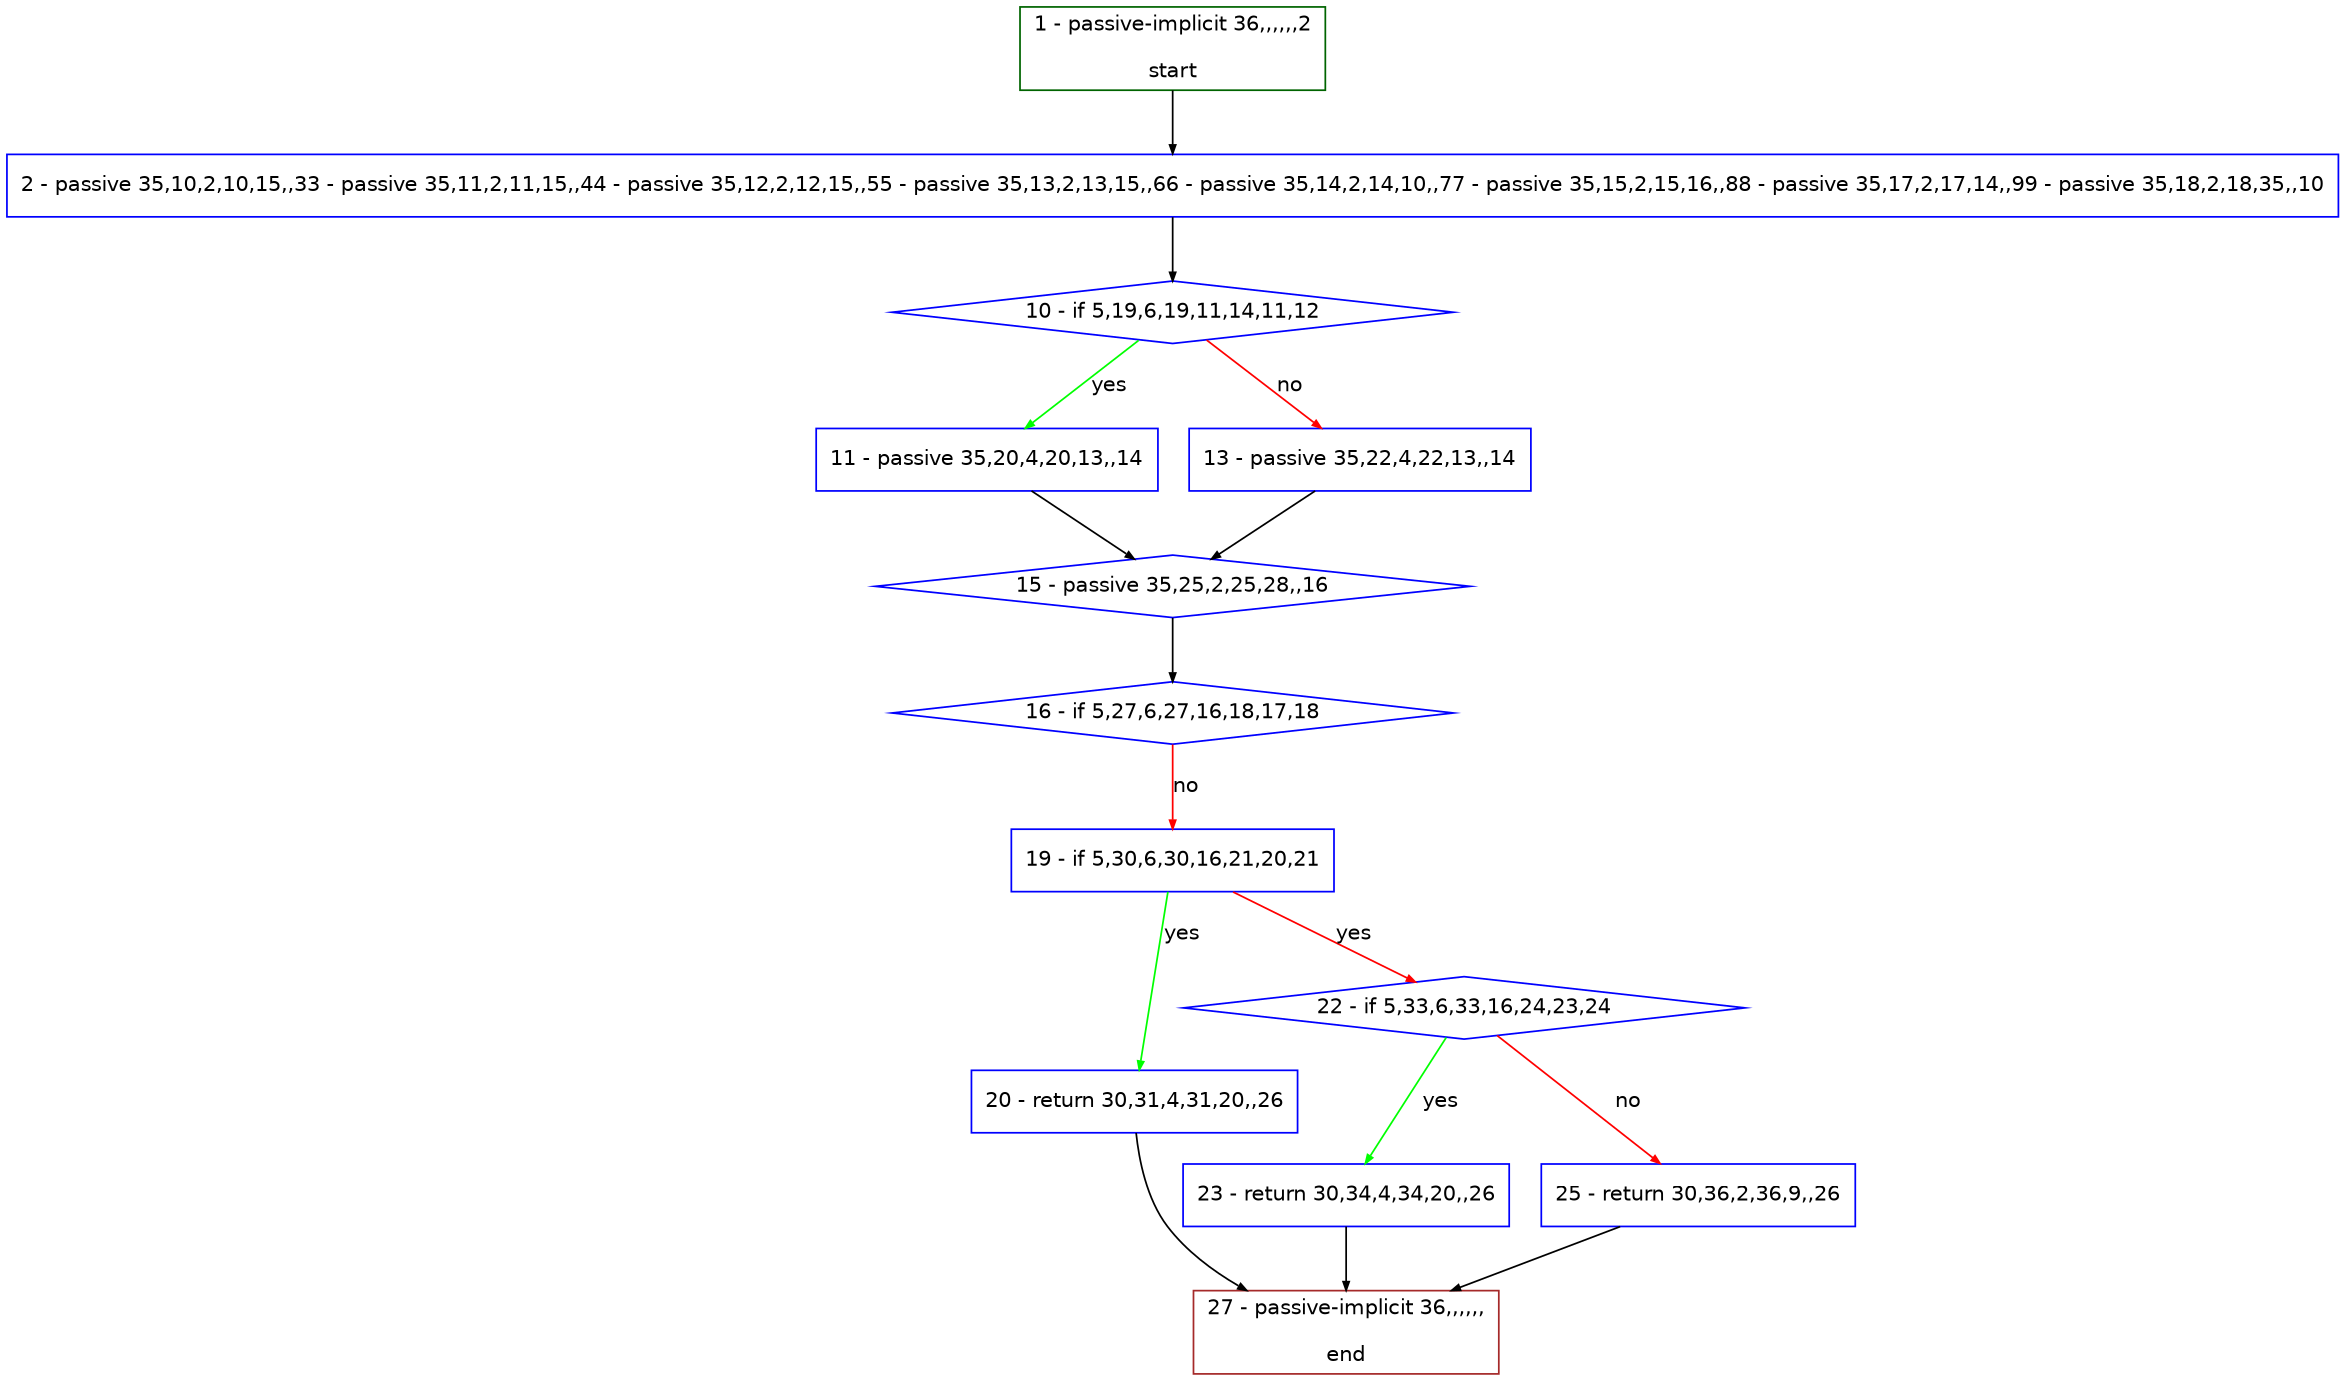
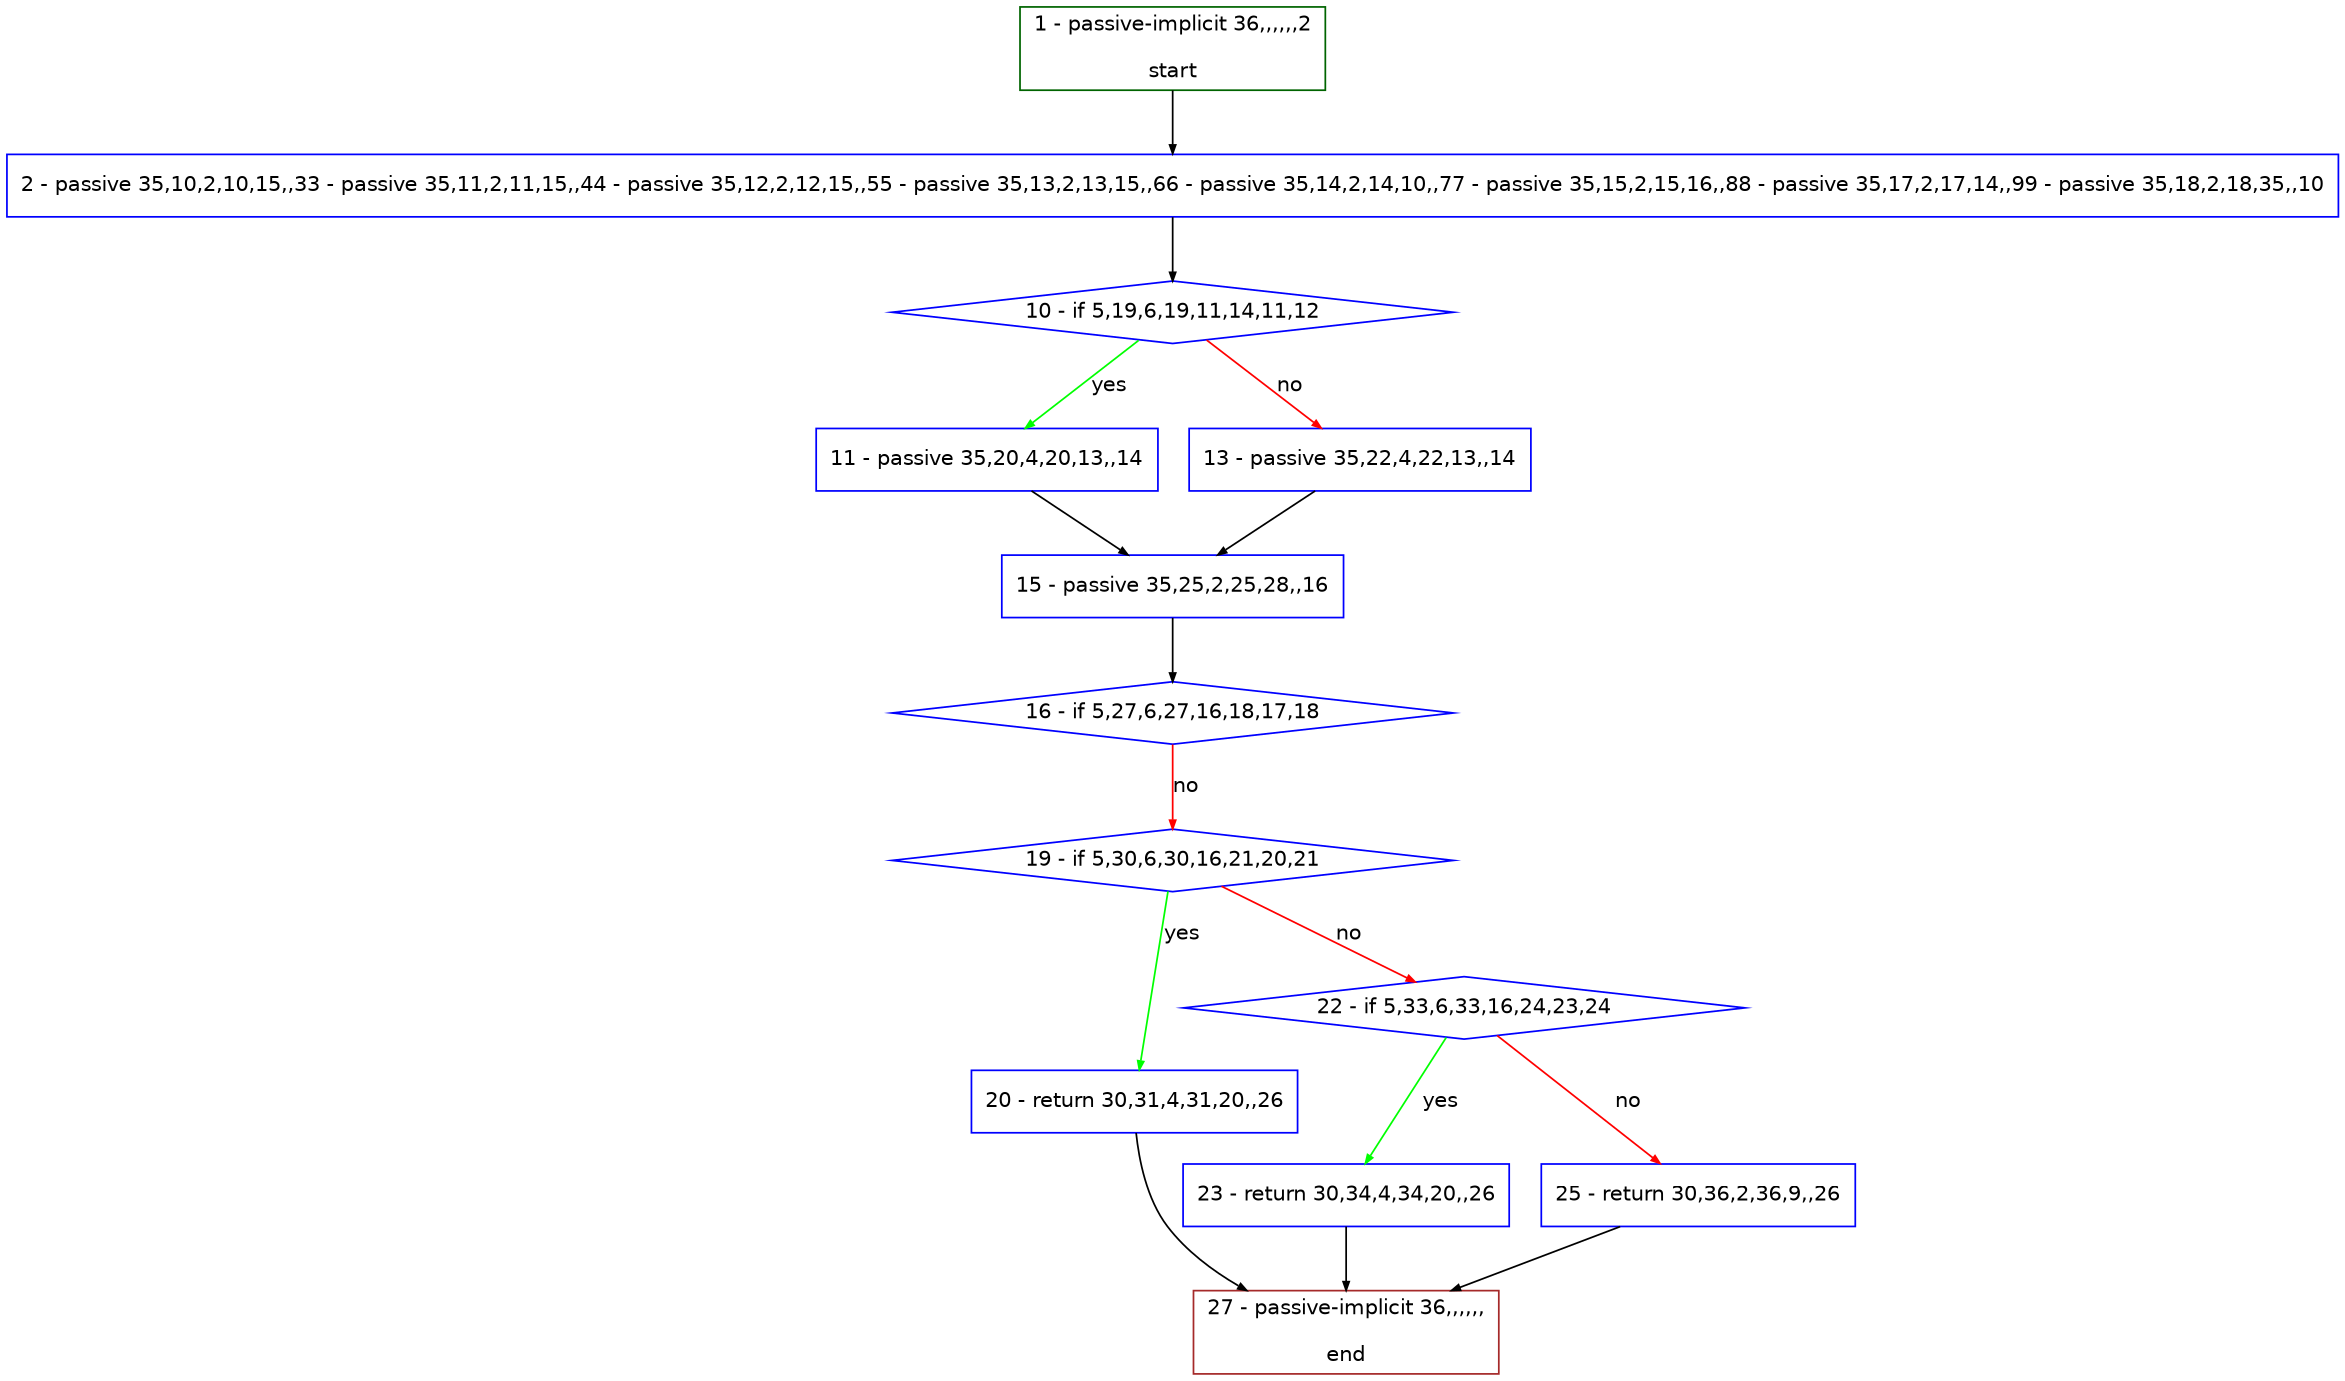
node "15 - passive 35,25,2,25,28,,16": shape diamond -> box
node "19 - if 5,30,6,30,16,21,20,21": shape box -> diamond
edge "19 - if 5,30,6,30,16,21,20,21" -> "22 - if 5,33,6,33,16,24,23,24": label "yes" -> "no"
